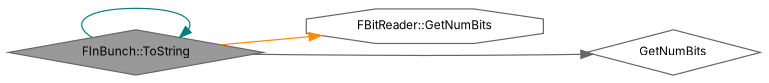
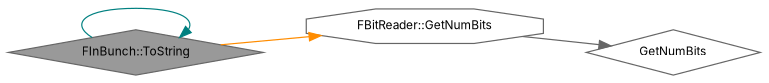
edge "FInBunch::ToString" -> "GetNumBits": now "FBitReader::GetNumBits" -> "GetNumBits"
